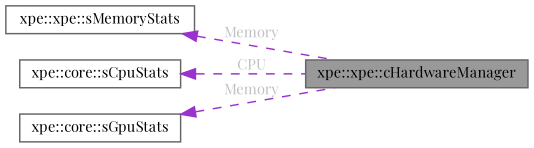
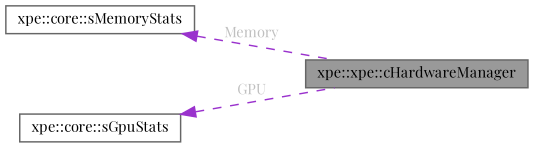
node "xpe::xpe::sMemoryStats": label "xpe::xpe::sMemoryStats" -> "xpe::core::sMemoryStats"
node "xpe::core::sCpuStats": removed
edge "xpe::xpe::cHardwareManager" -> "xpe::core::sGpuStats": label " Memory" -> " GPU"
